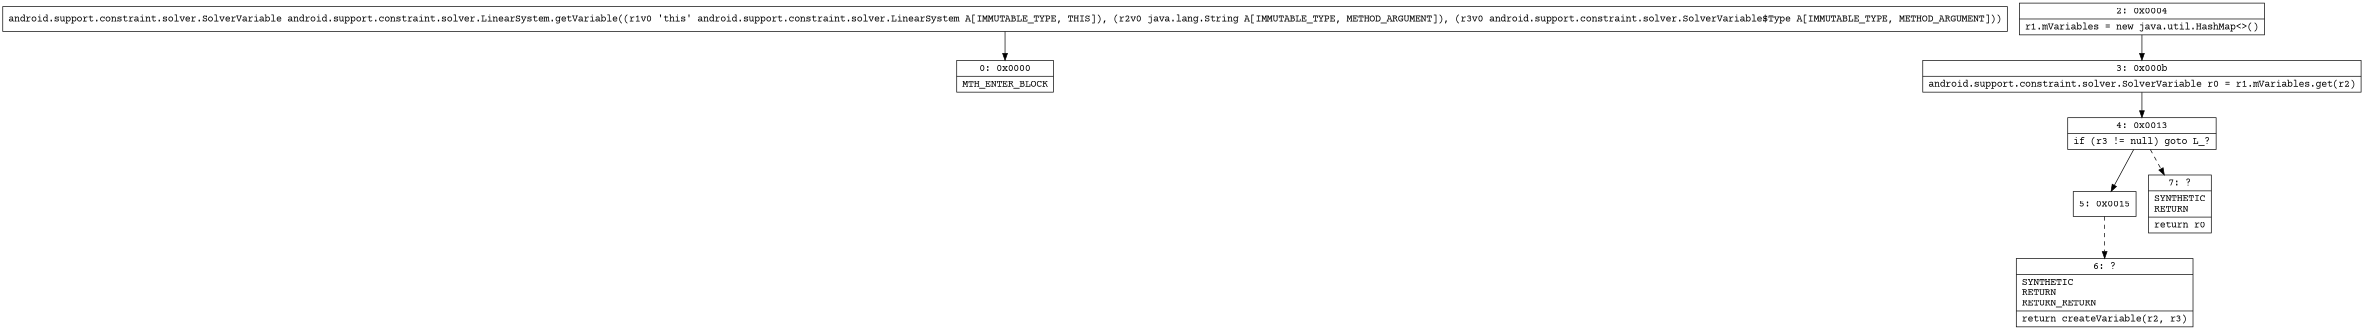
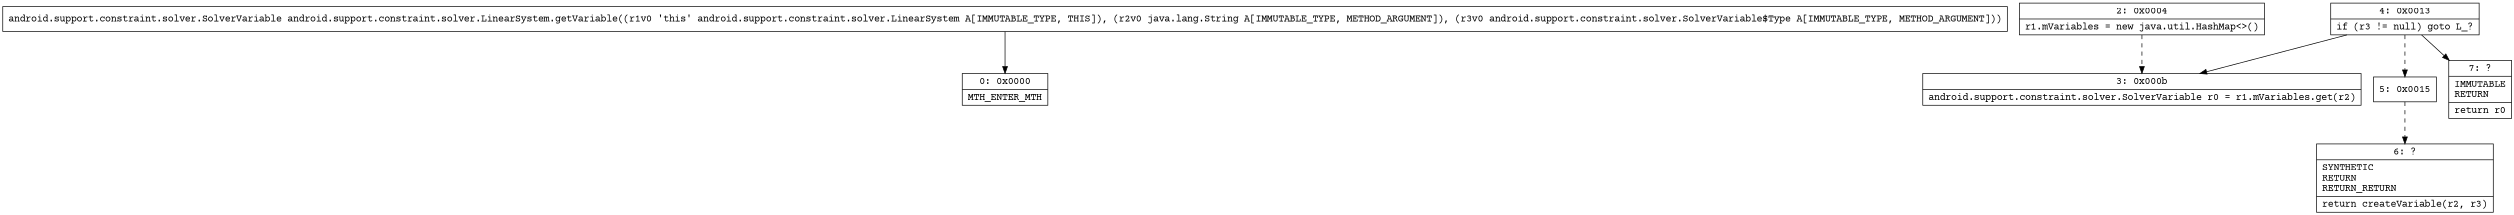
edge "2: 0x0004" -> "3: 0x000b": style solid -> dashed
node "0: 0x0000": text "MTH_ENTER_BLOCK" -> "MTH_ENTER_MTH"
edge "3: 0x000b" -> "4: 0x0013": reversed
edge "4: 0x0013" -> "7: ?": style dashed -> solid
edge "4: 0x0013" -> "5: 0x0015": style solid -> dashed
node "7: ?": text "SYNTHETIC" -> "IMMUTABLE"
